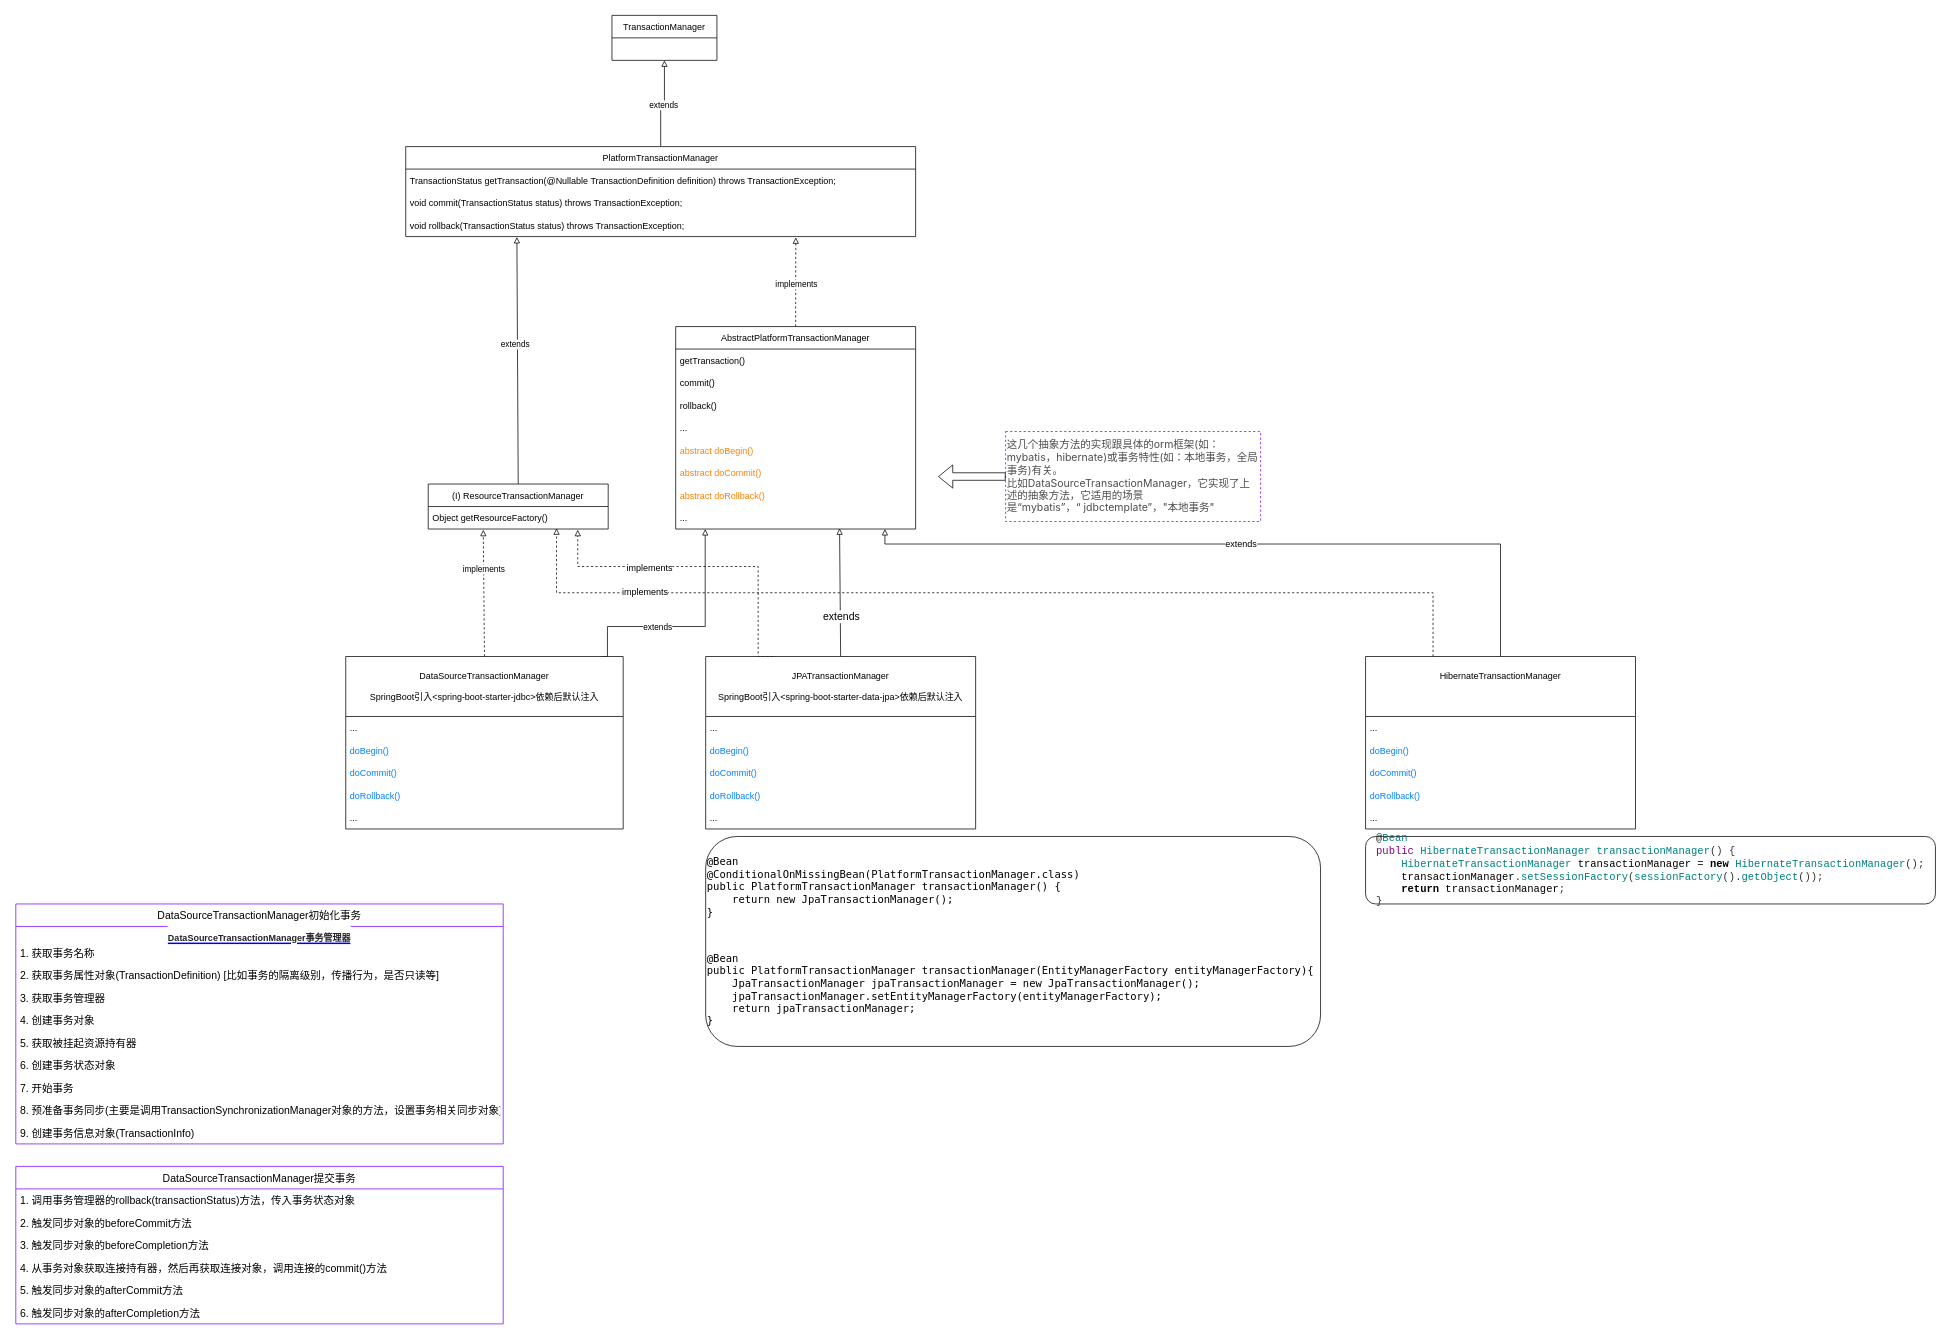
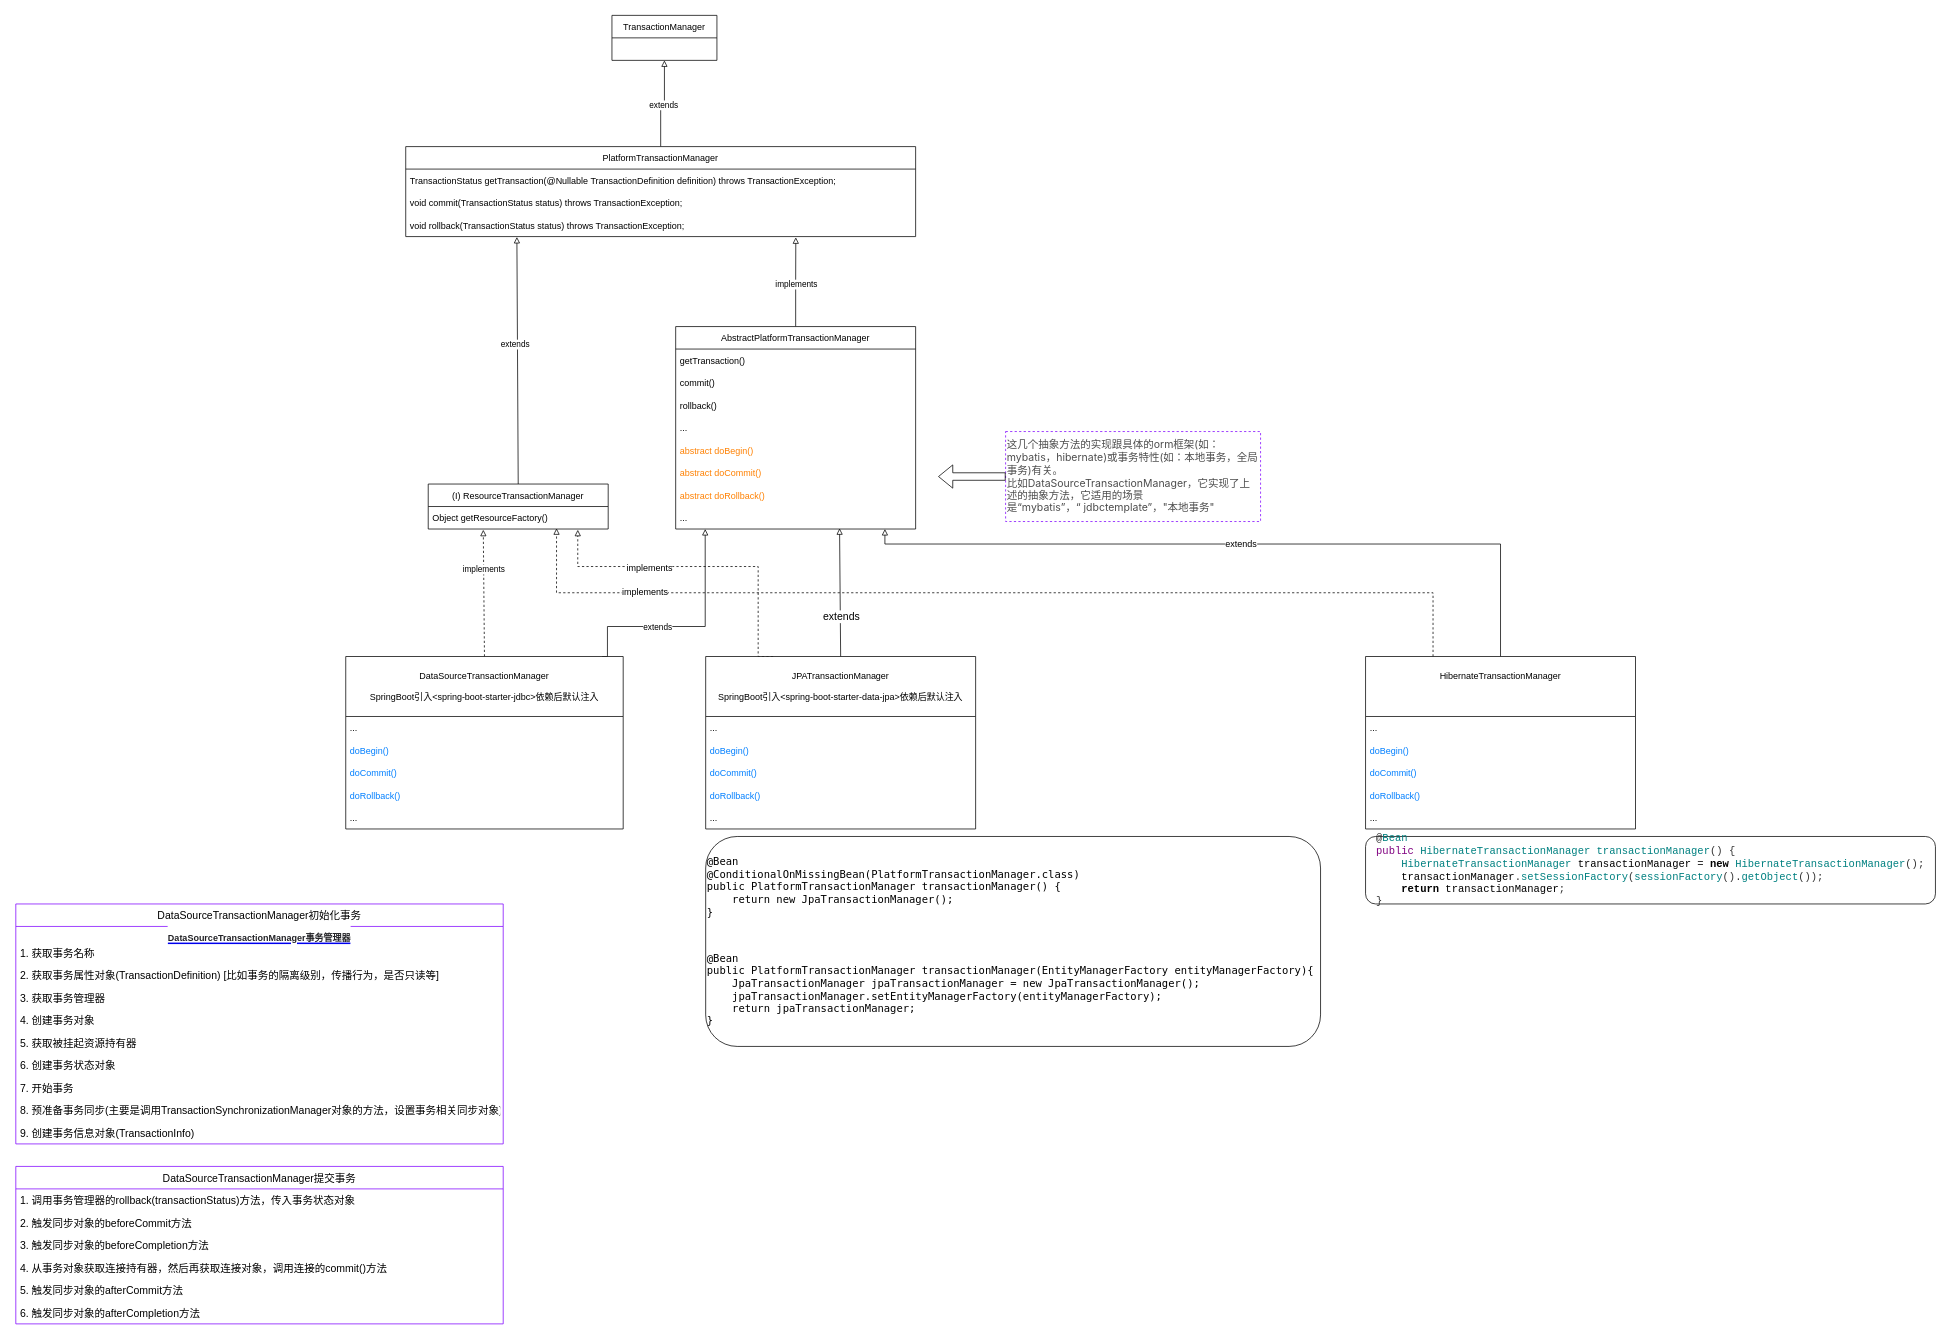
edge "AbstractPlatformTransactionManager" -> "void rollback(TransactionStatus status) throws TransactionException;": style dashed -> solid
